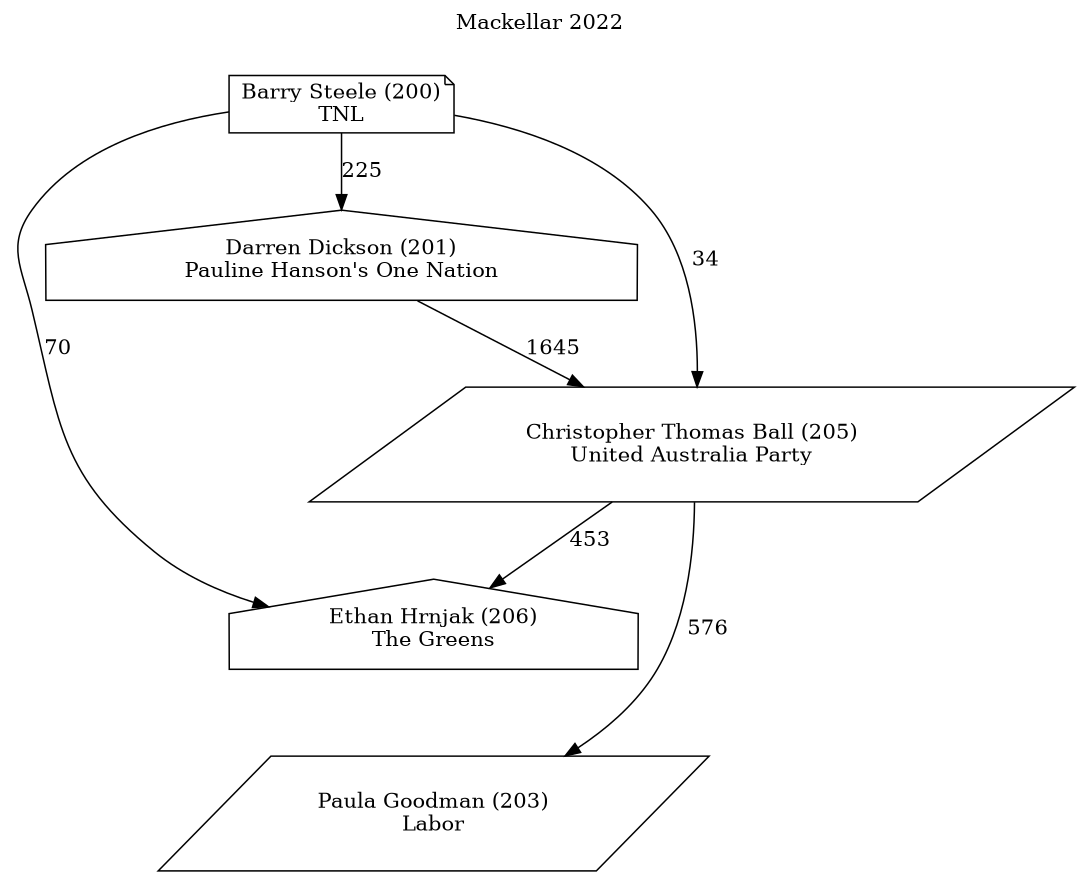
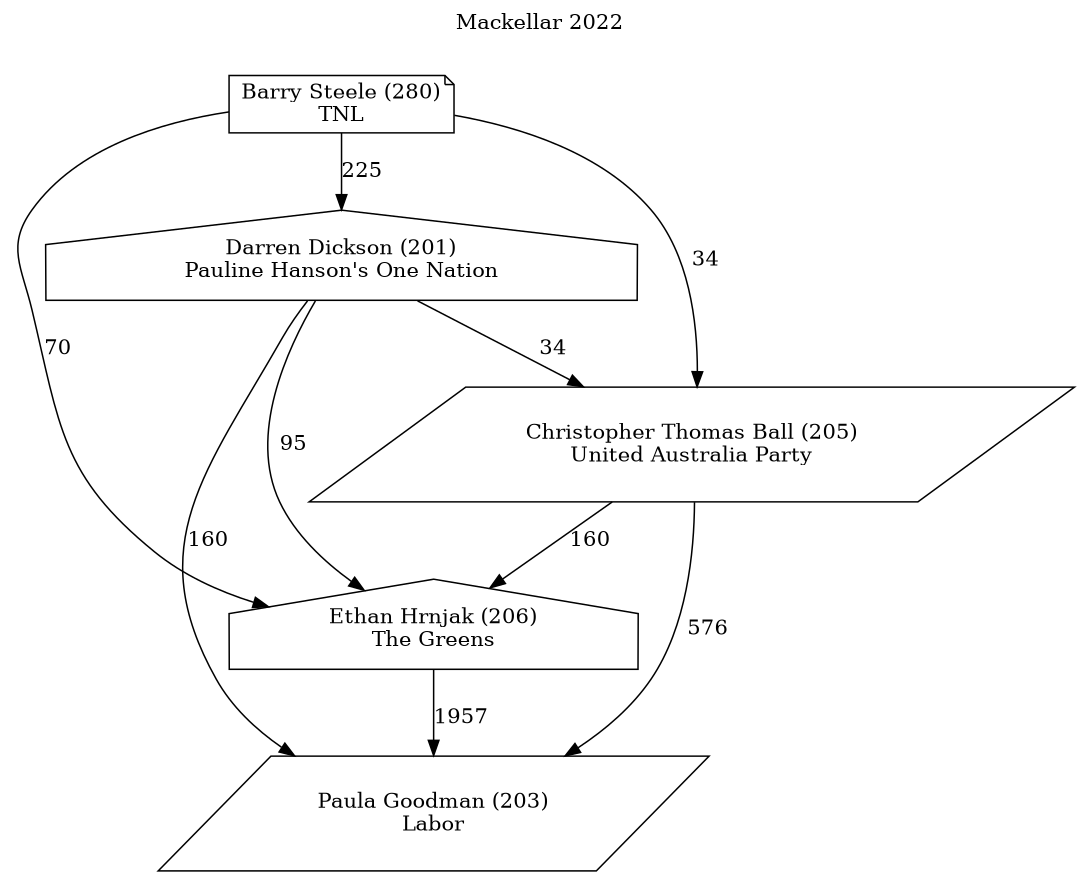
node "Barry Steele (200) TNL": label "Barry Steele (200) TNL" -> "Barry Steele (280) TNL"
edge "Darren Dickson (201) Pauline Hanson's One Nation" -> "Christopher Thomas Ball (205) United Australia Party": label "1645" -> "34"
edge "Darren Dickson (201) Pauline Hanson's One Nation" -> "Ethan Hrnjak (206) The Greens": added, label "95"
edge "Darren Dickson (201) Pauline Hanson's One Nation" -> "Paula Goodman (203) Labor": added, label "160"
edge "Christopher Thomas Ball (205) United Australia Party" -> "Ethan Hrnjak (206) The Greens": label "453" -> "160"
edge "Ethan Hrnjak (206) The Greens" -> "Paula Goodman (203) Labor": added, label "1957"
